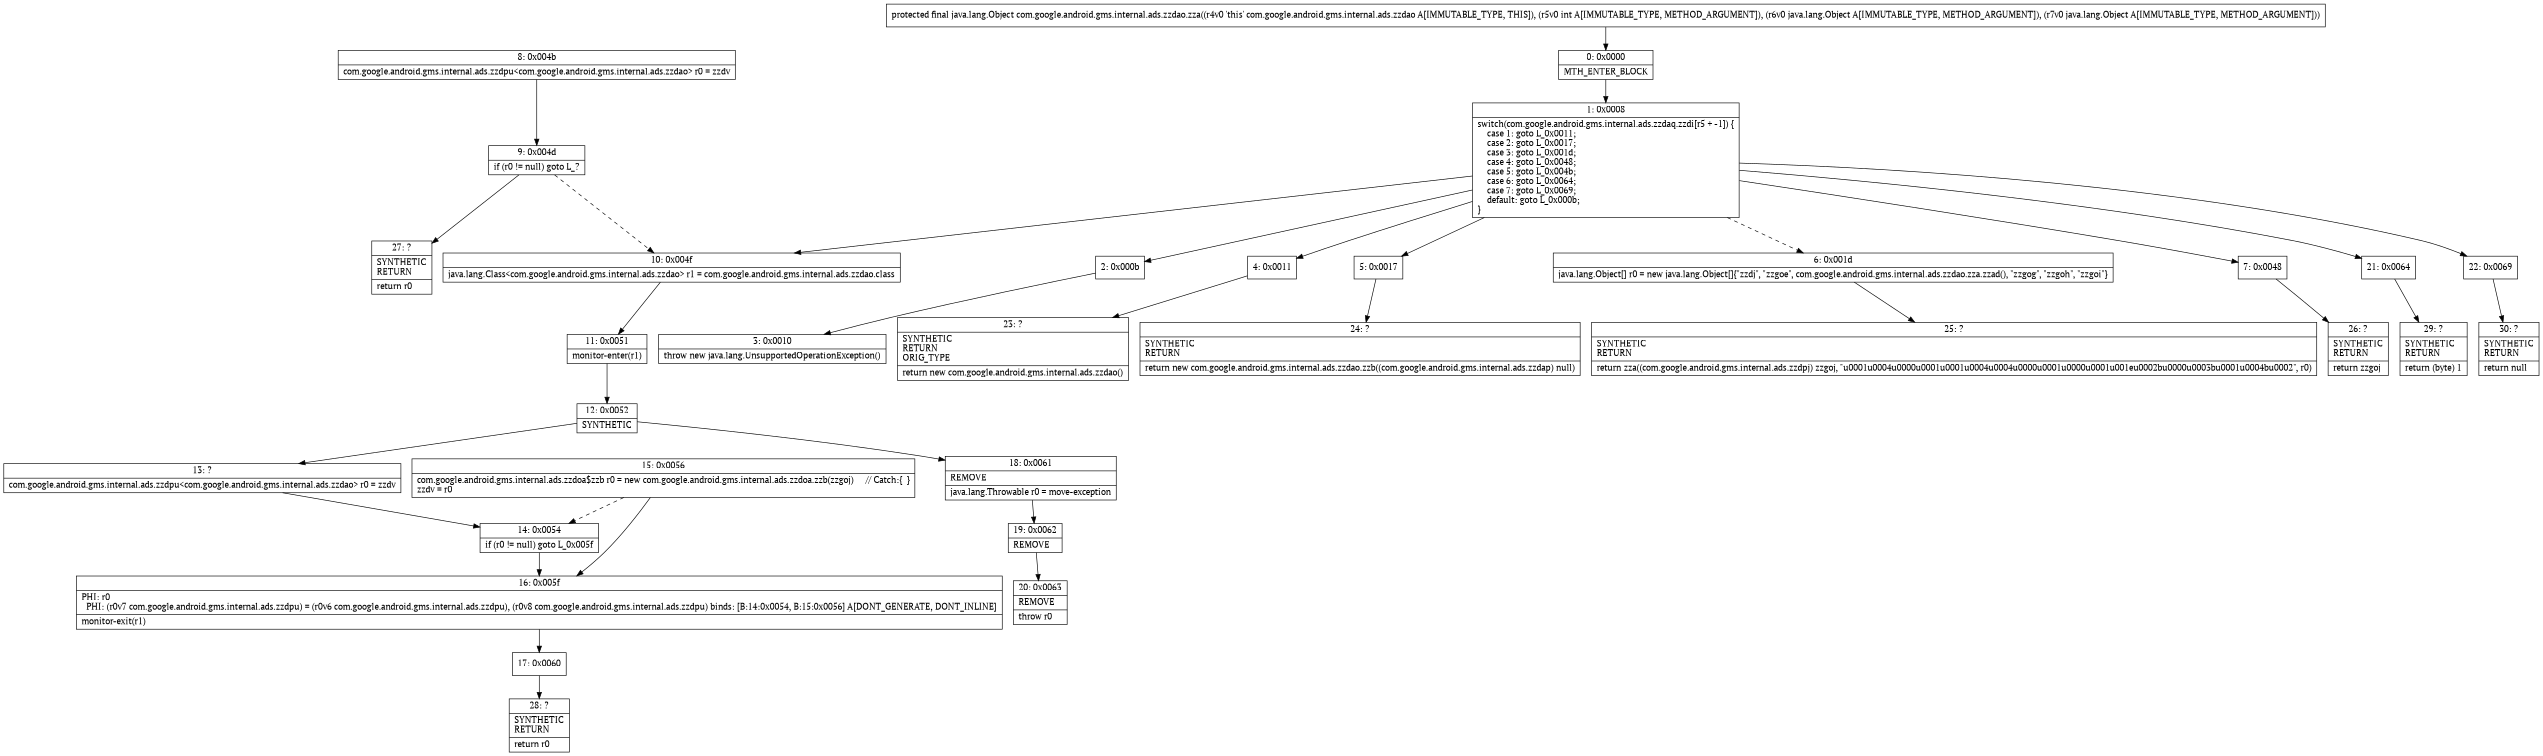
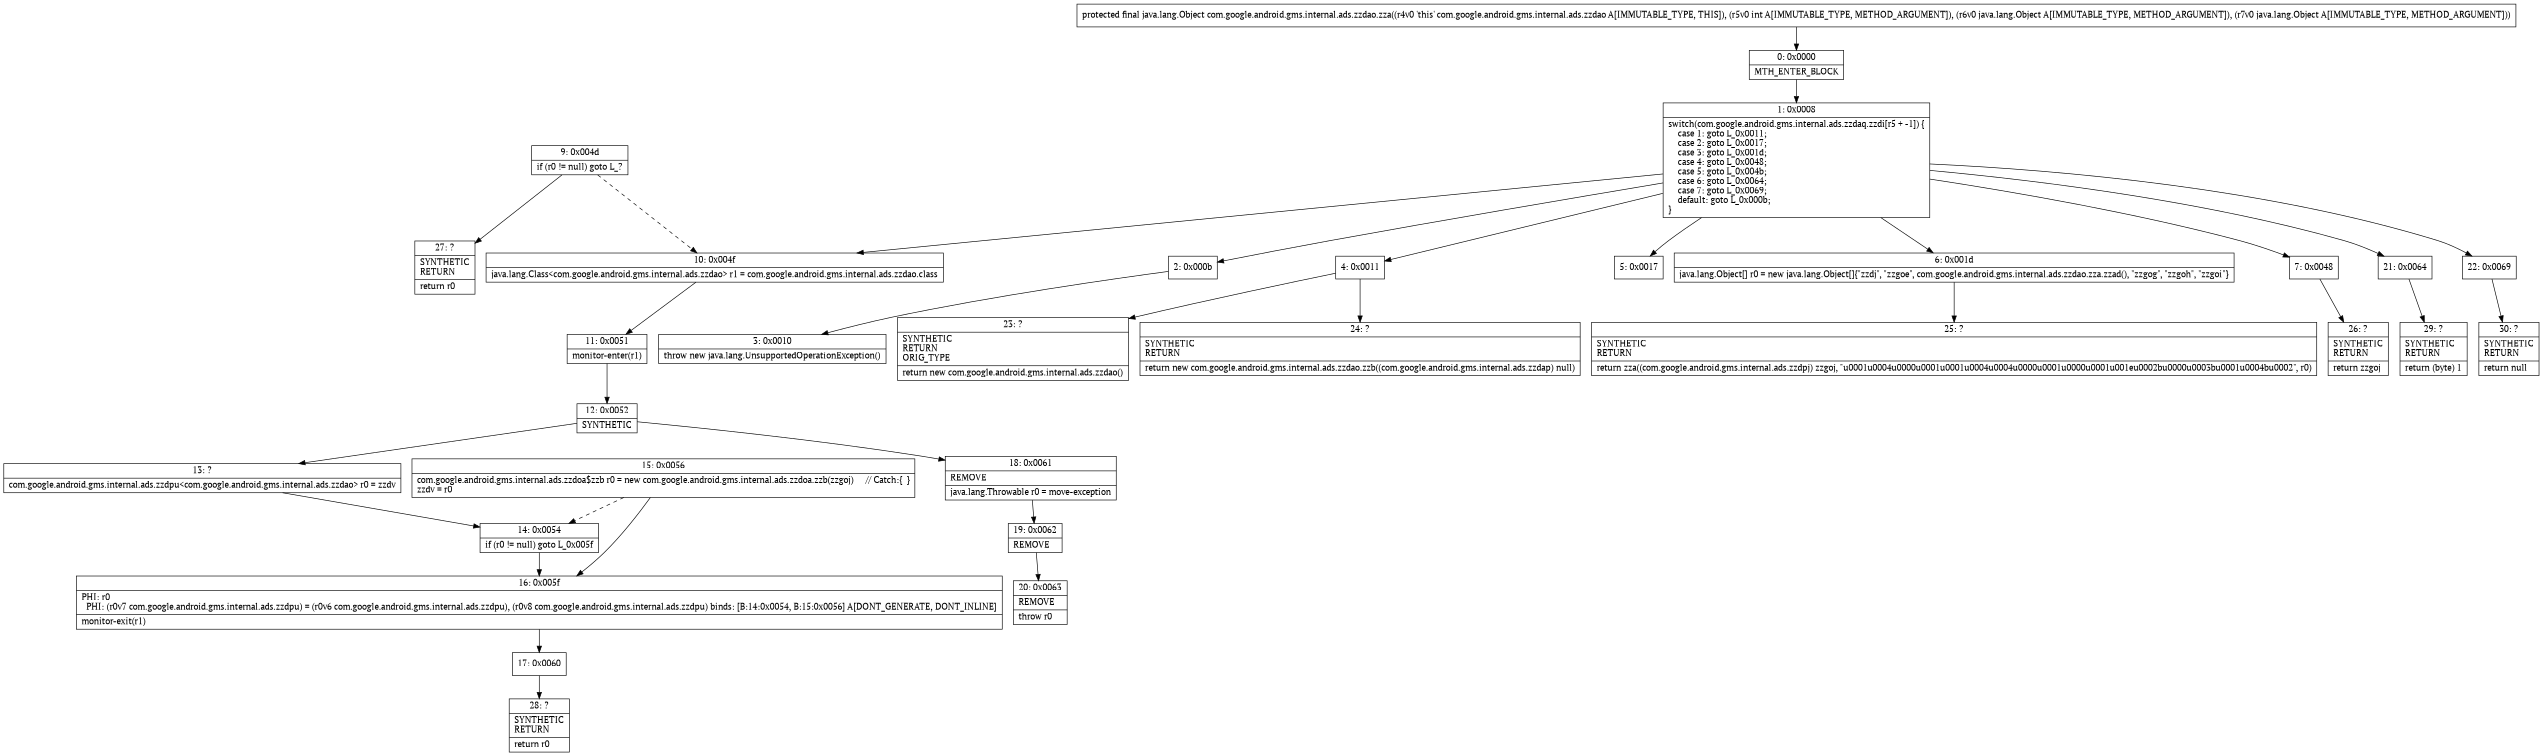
node "8: 0x004b": removed
edge "1: 0x0008" -> "6: 0x001d": style dashed -> solid
edge "5: 0x0017" -> "24: ?": now "4: 0x0011" -> "24: ?"
